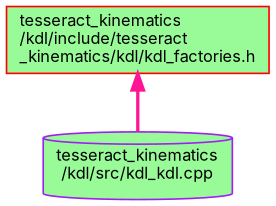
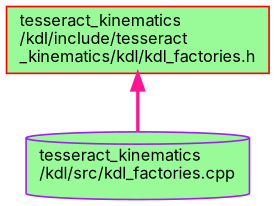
node "tesseract_kinematics /kdl/src/kdl_kdl.cpp": label "tesseract_kinematics /kdl/src/kdl_kdl.cpp" -> "tesseract_kinematics /kdl/src/kdl_factories.cpp"
